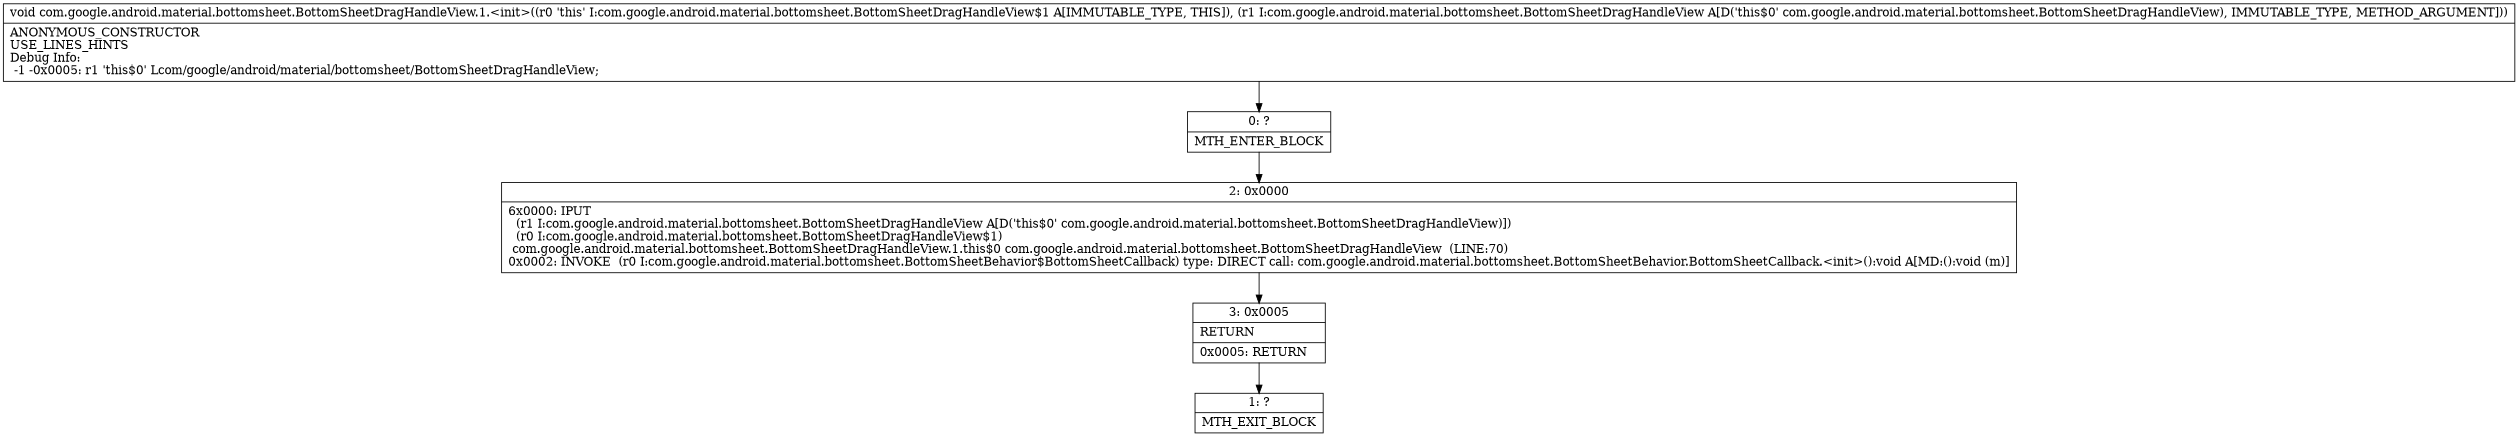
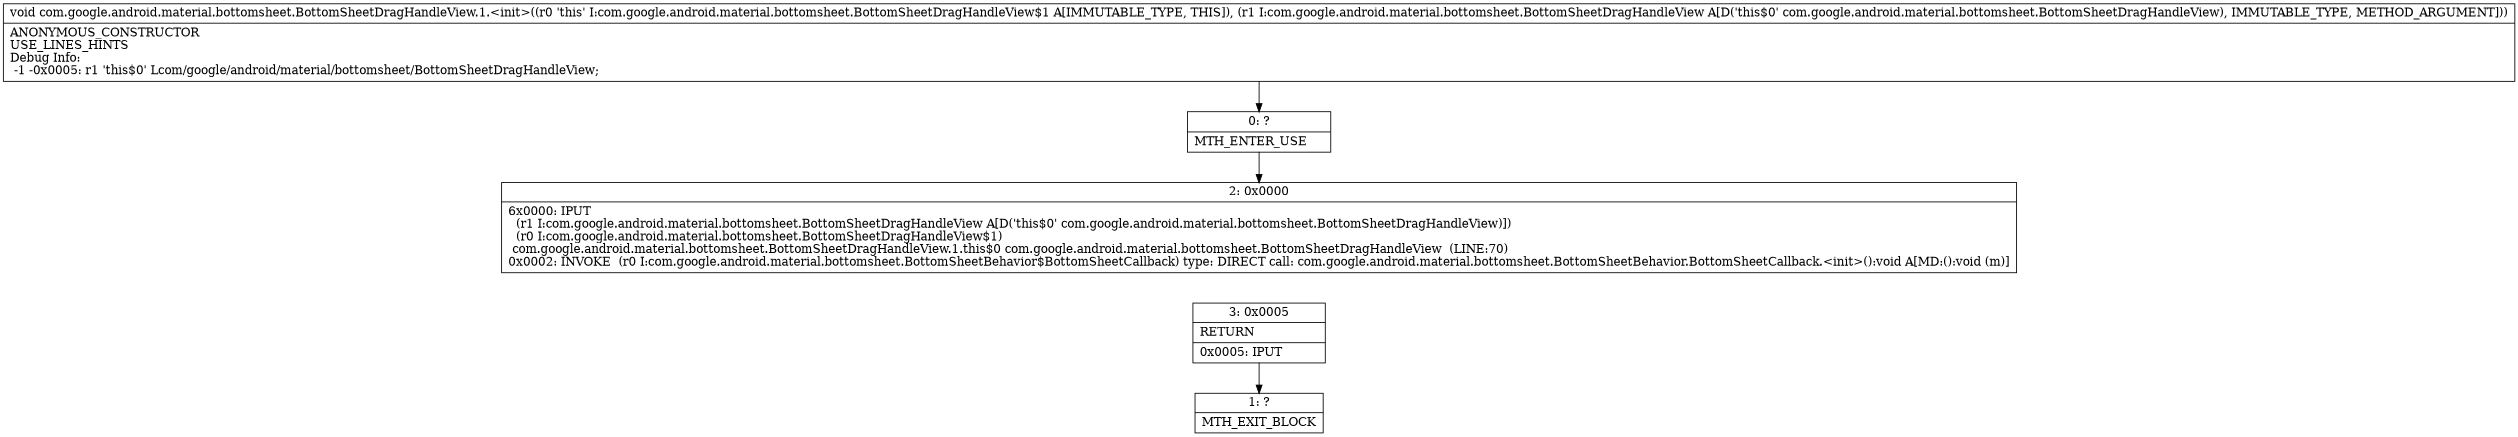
node "0: ?": text "MTH_ENTER_BLOCK" -> "MTH_ENTER_USE"
edge "2: 0x0000" -> "3: 0x0005": removed
node "3: 0x0005": text "0x0005: RETURN" -> "0x0005: IPUT"
